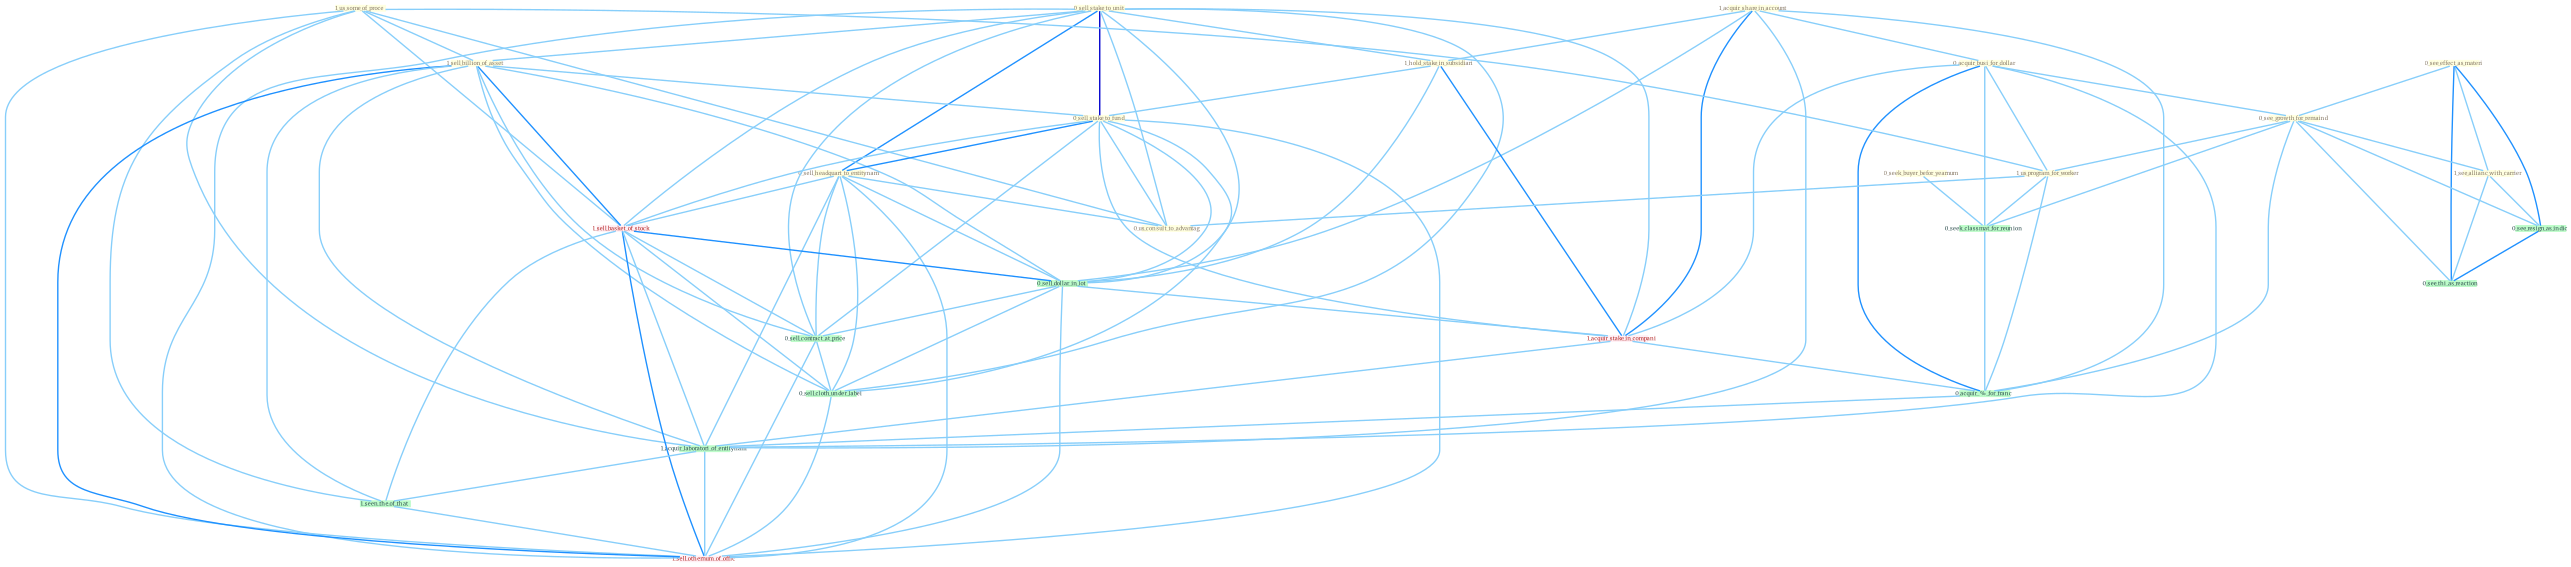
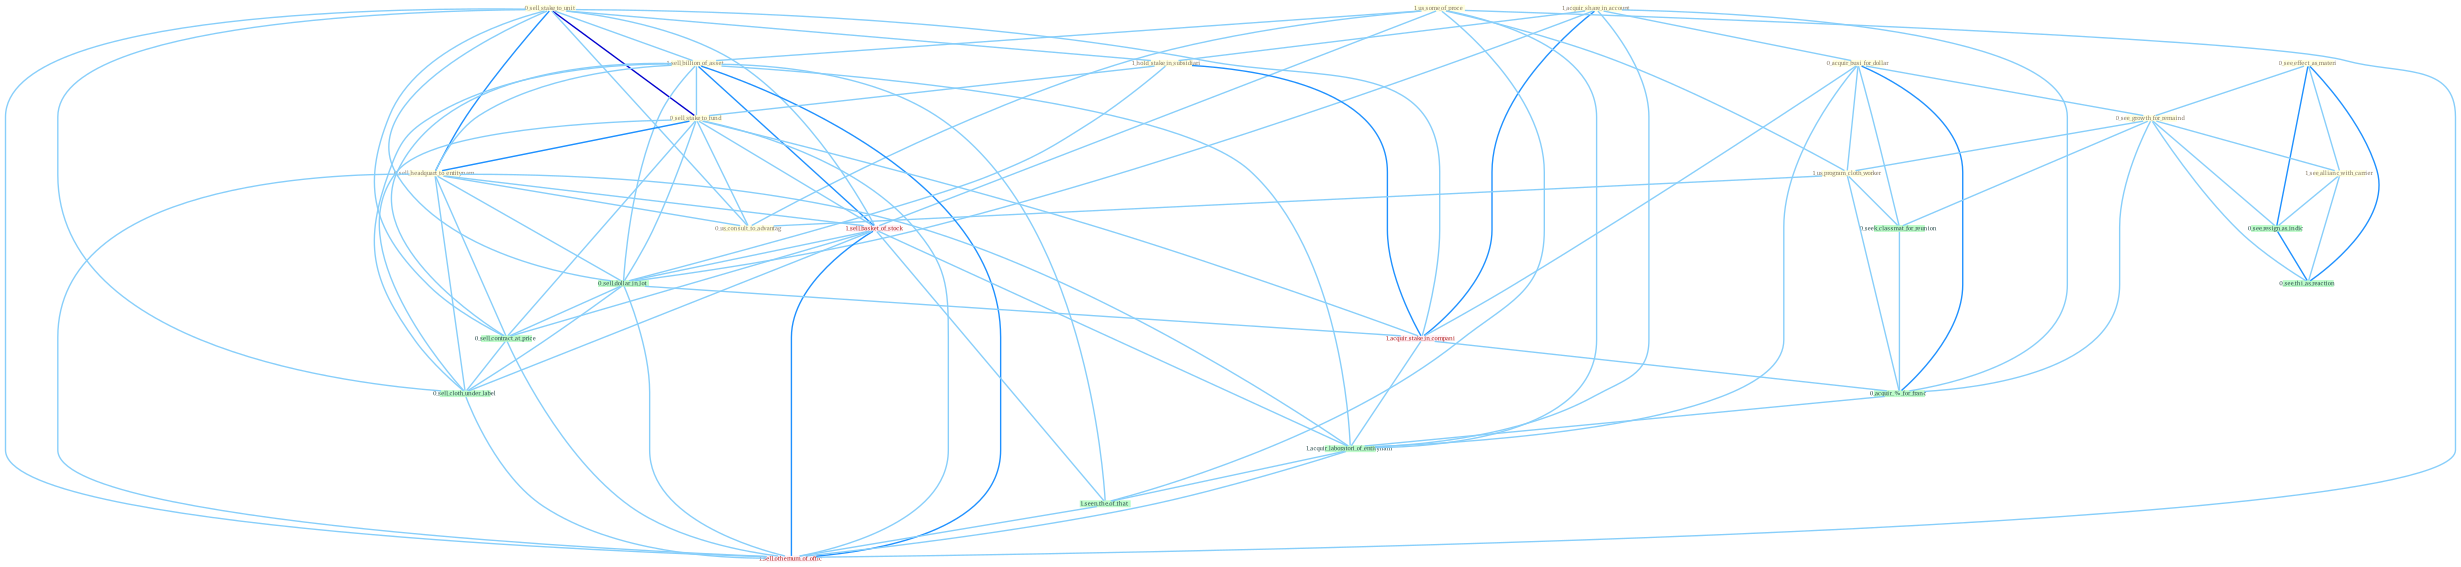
edge "1_sell_billion_of_asset" -- "0_sell_headquart_to_entitynam": added
node "0_seek_buyer_befor_yearnum": removed
node "1_us_program_for_worker": label "1_us_program_for_worker" -> "1_us_program_cloth_worker"
edge "1_sell_basket_of_stock" -- "0_sell_dollar_in_lot": color #1e90ff -> #87cefa
